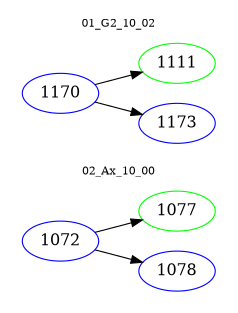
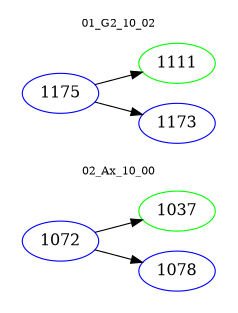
node "1170": label "1170" -> "1175"
node "1077": label "1077" -> "1037"
